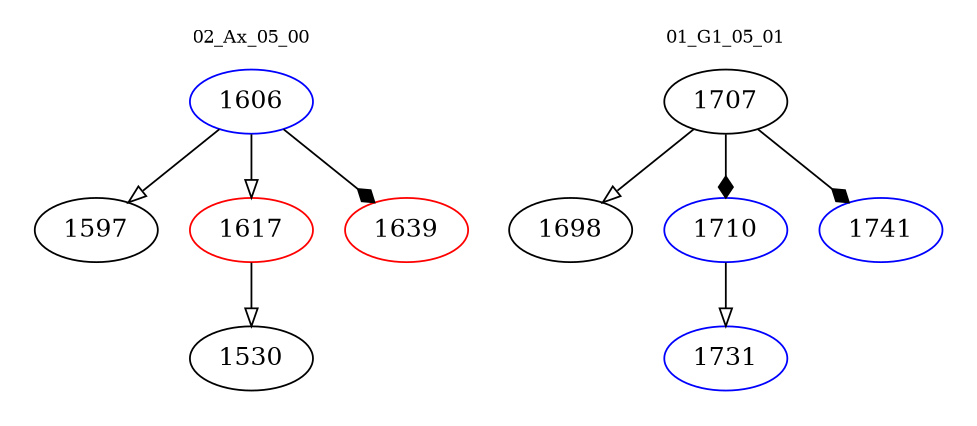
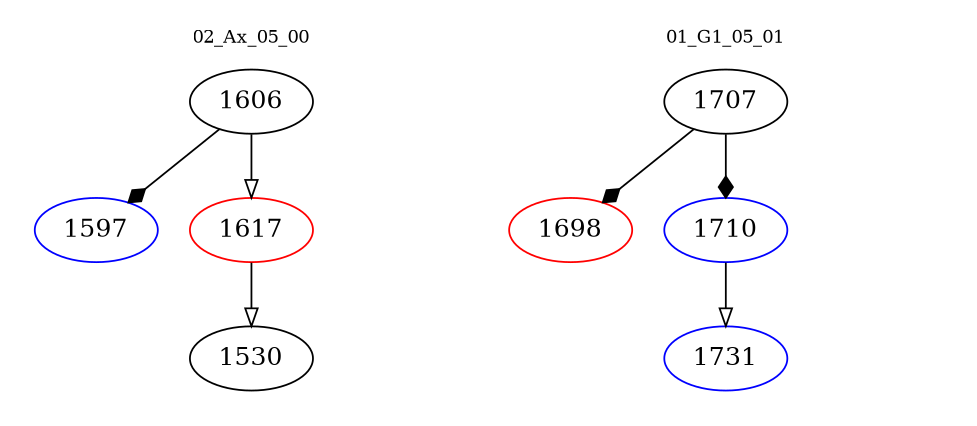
node "1606": color blue -> black
edge "1606" -> "1597": arrowhead onormal -> diamond
edge "1707" -> "1698": arrowhead onormal -> diamond
node "1597": color black -> blue
node "1639": removed
node "1698": color black -> red
node "1741": removed
